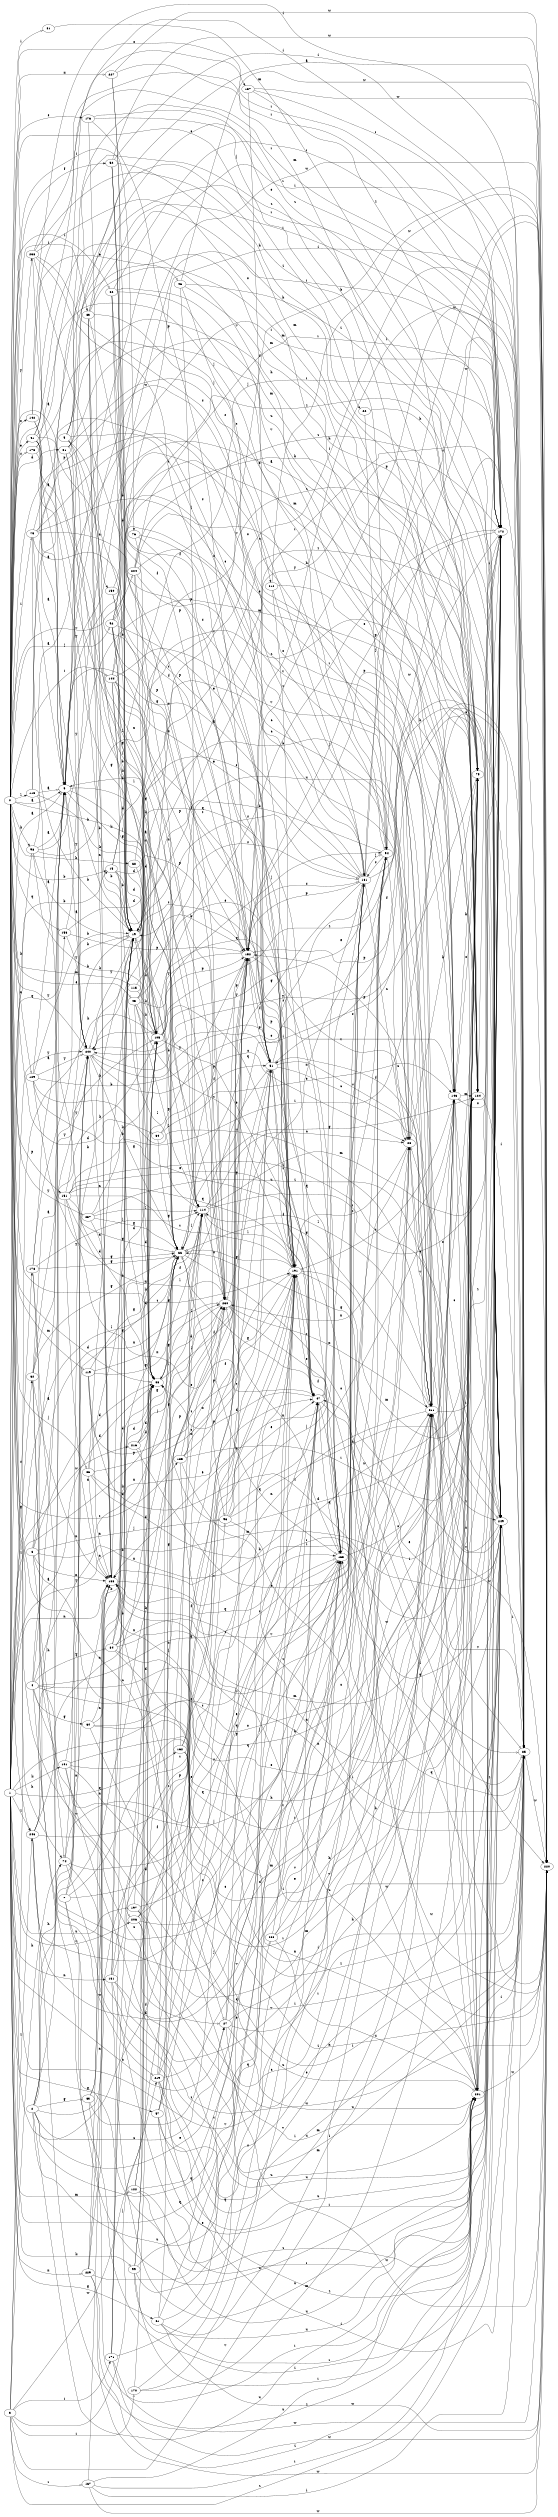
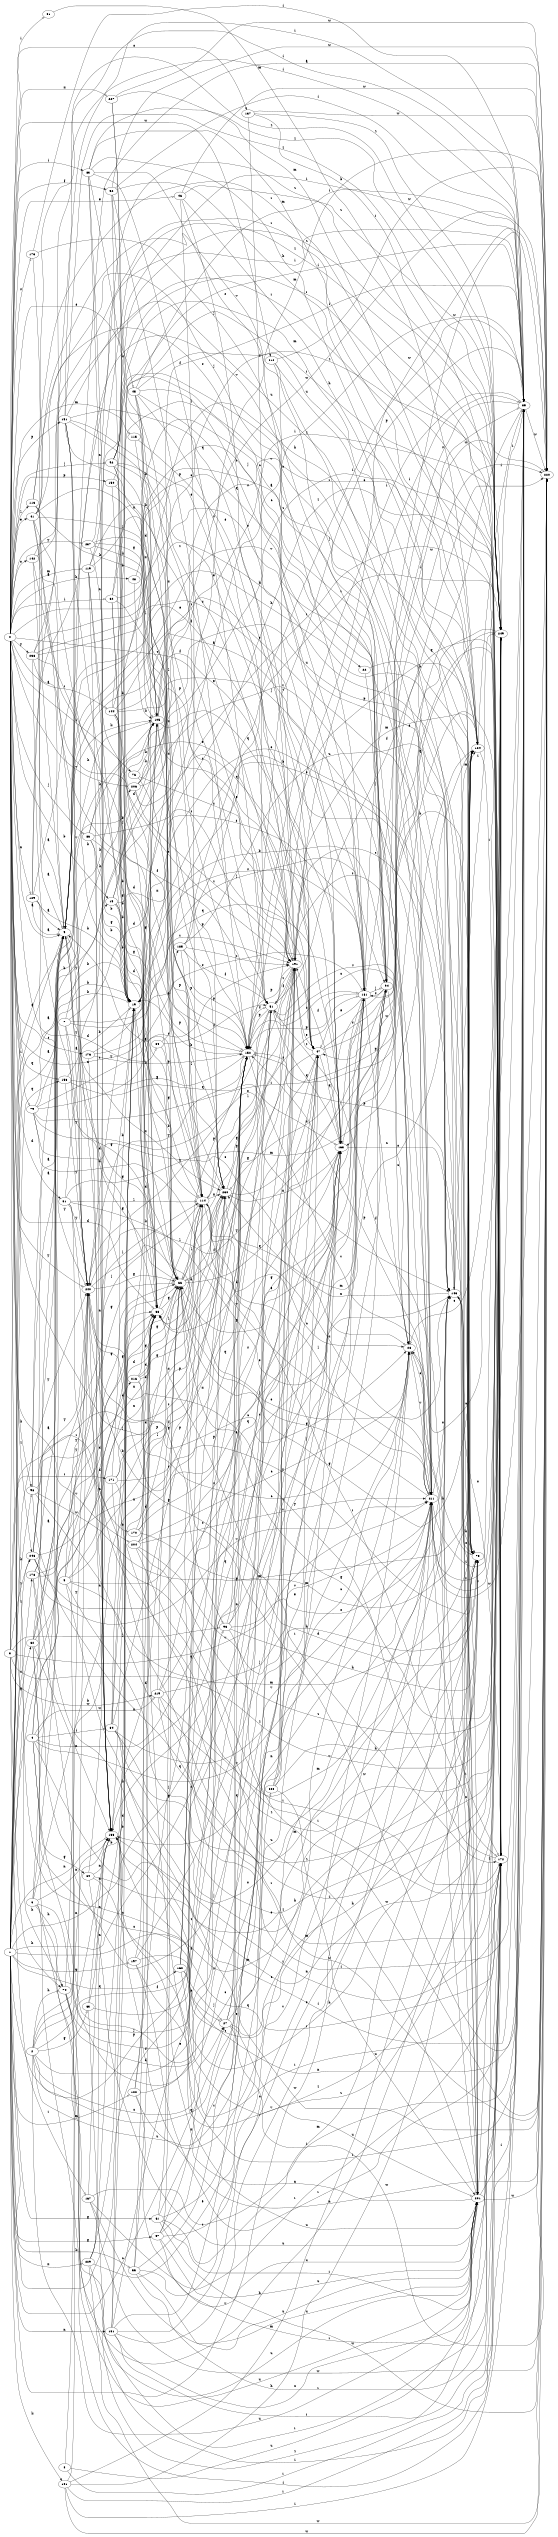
node "68": label "68" -> "48"
node "8": added
